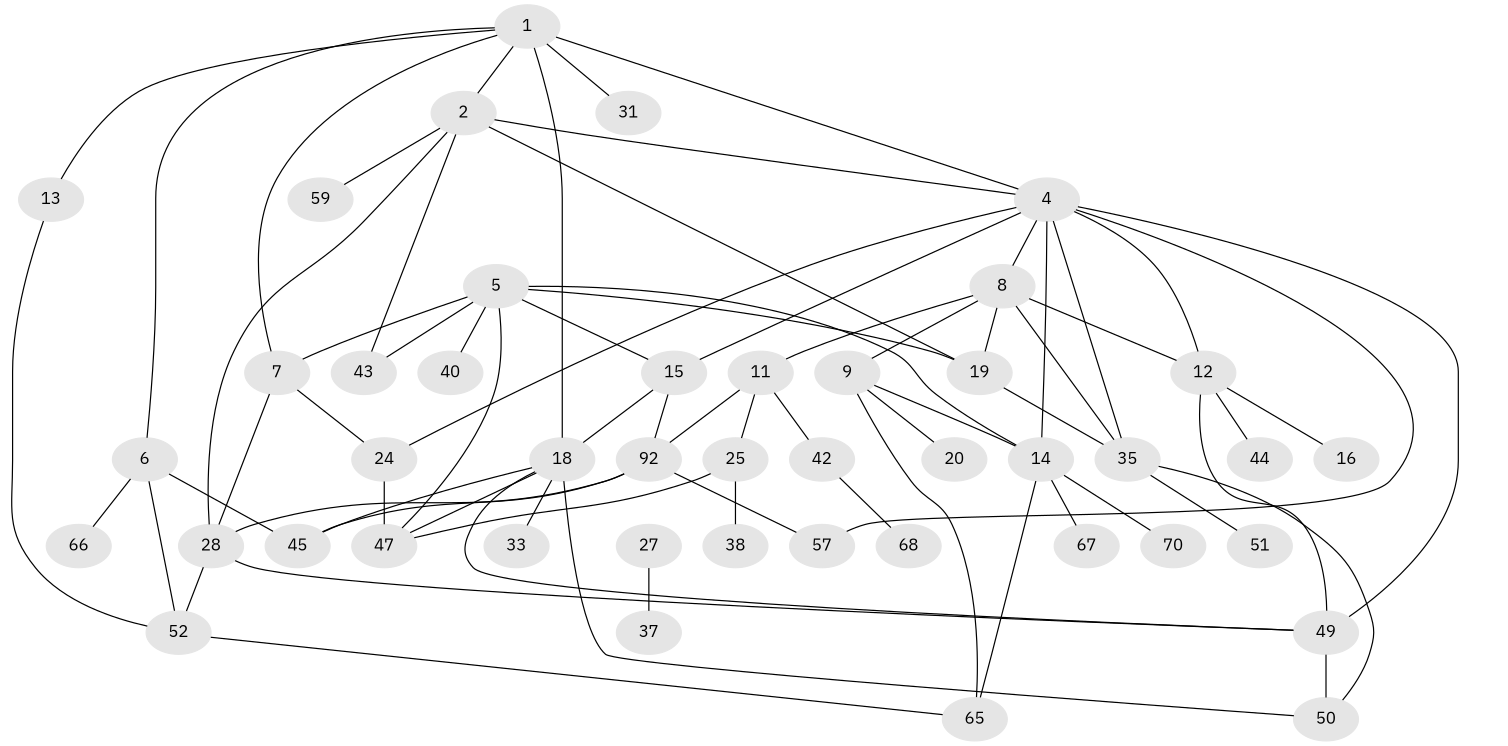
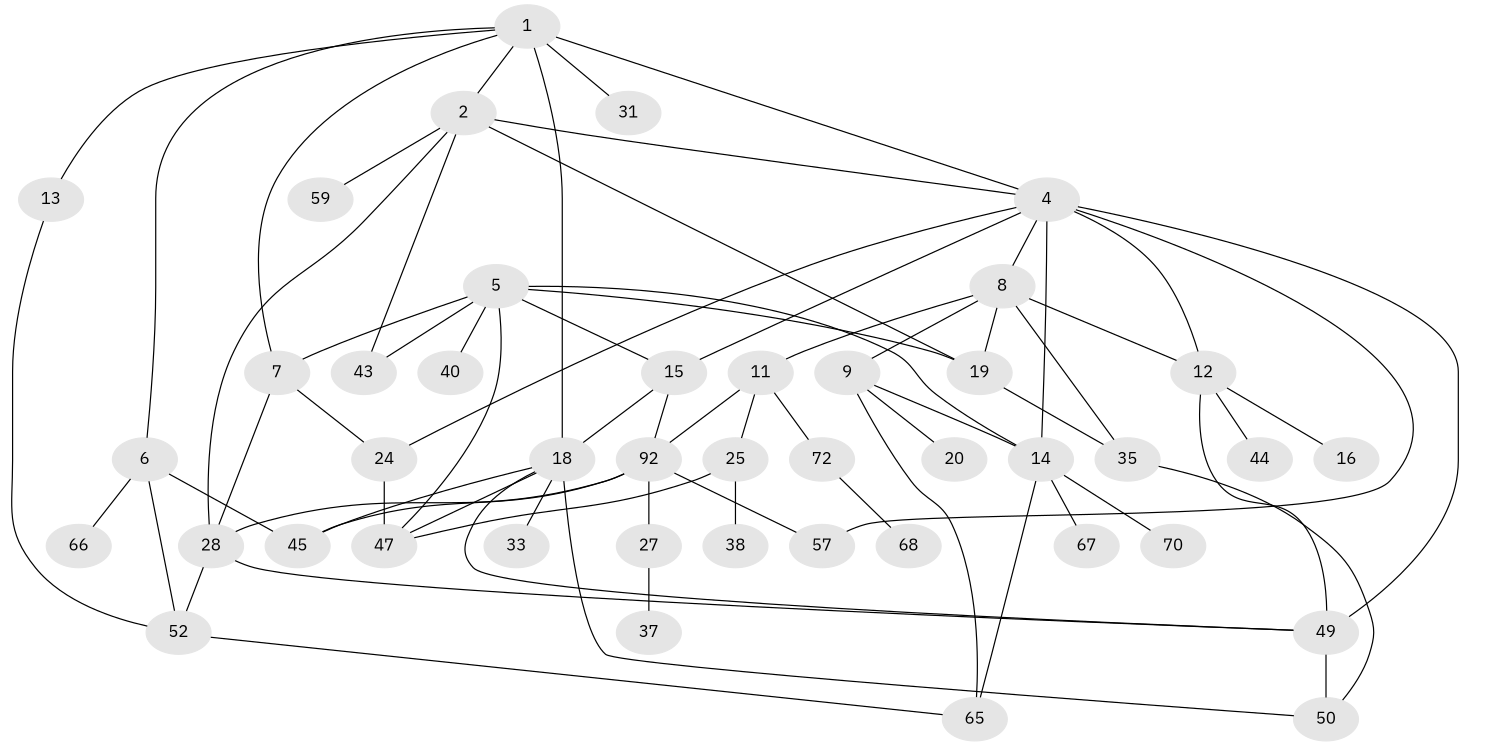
edge "4" -- "35": removed
node "42": label "42" -> "72"
edge "92" -- "27": added
node "51": removed
